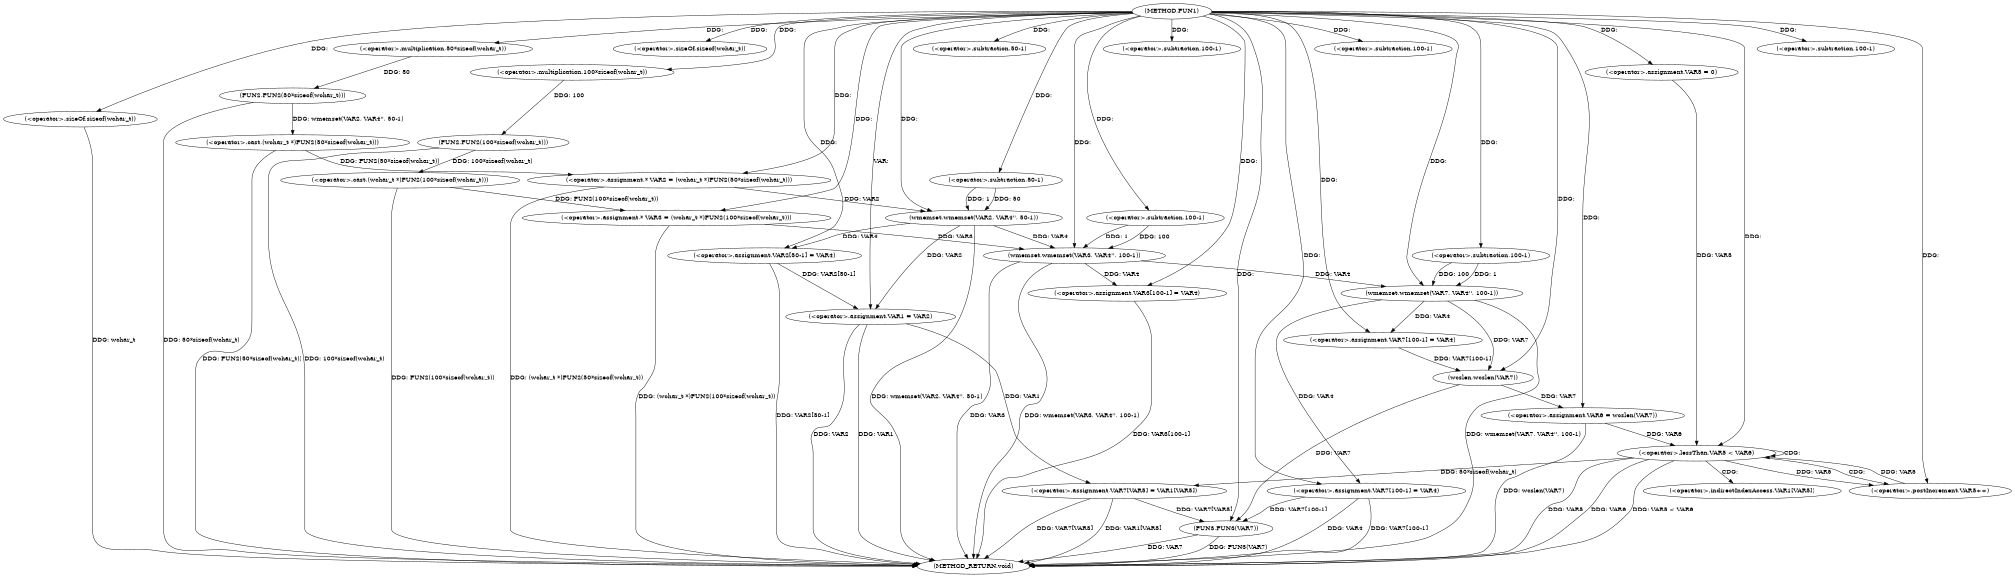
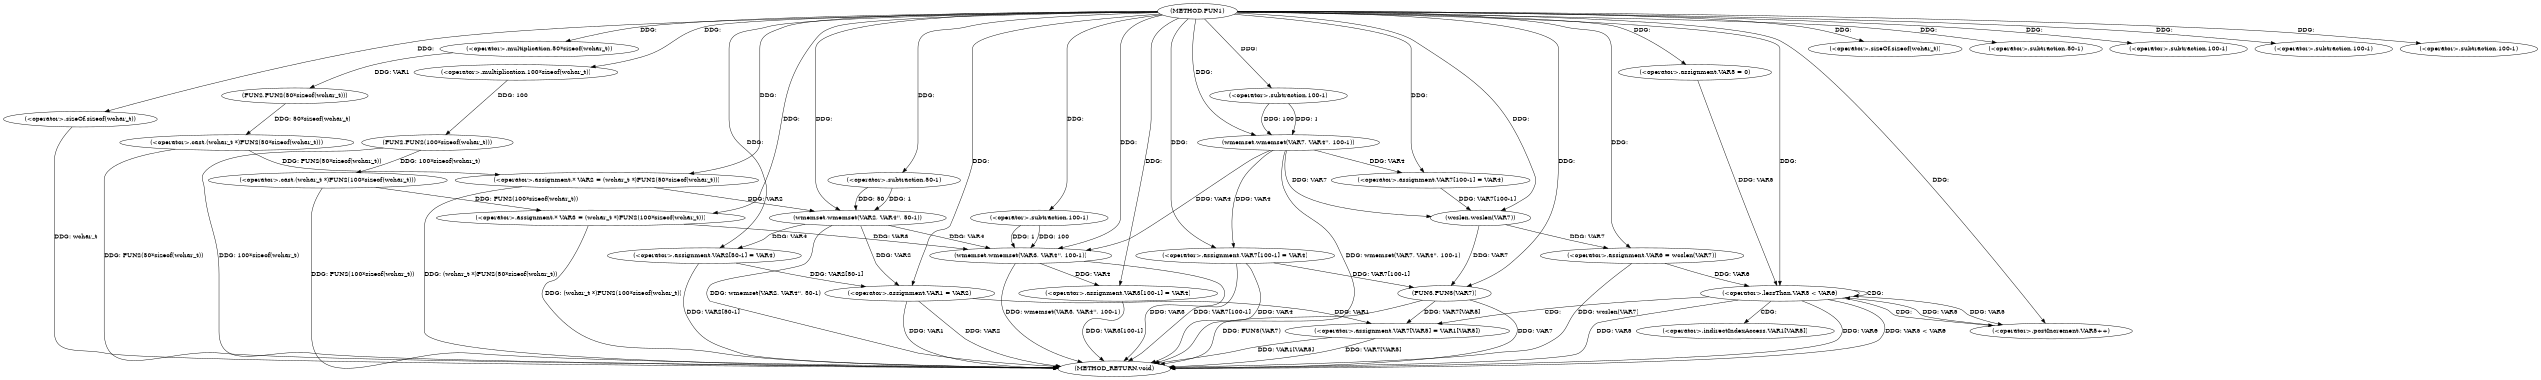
edge "(<operator>.multiplication,50*sizeof(wchar_t))" -> "(FUN2,FUN2(50*sizeof(wchar_t)))": label "DDG: 50" -> "DDG: VAR1"
edge "(FUN2,FUN2(50*sizeof(wchar_t)))" -> "(<operator>.cast,(wchar_t *)FUN2(50*sizeof(wchar_t)))": label "DDG: wmemset(VAR2, VAR4'', 50-1)" -> "DDG: 50*sizeof(wchar_t)"
edge "(METHOD,FUN1)" -> "(<operator>.assignment,VAR1 = VAR2)": label "VAR: " -> "DDG: "
edge "(wmemset,wmemset(VAR3, VAR4'', 100-1))" -> "(wmemset,wmemset(VAR7, VAR4'', 100-1))": reversed
edge "(<operator>.lessThan,VAR5 < VAR6)" -> "(<operator>.assignment,VAR7[VAR5] = VAR1[VAR5])": label "DDG: 50*sizeof(wchar_t)" -> "CDG: "
edge "(<operator>.assignment,VAR7[VAR5] = VAR1[VAR5])" -> "(FUN3,FUN3(VAR7))": reversed
edge "(FUN2,FUN2(50*sizeof(wchar_t)))" -> "(METHOD_RETURN,void)": removed, label "DDG: 50*sizeof(wchar_t)"
